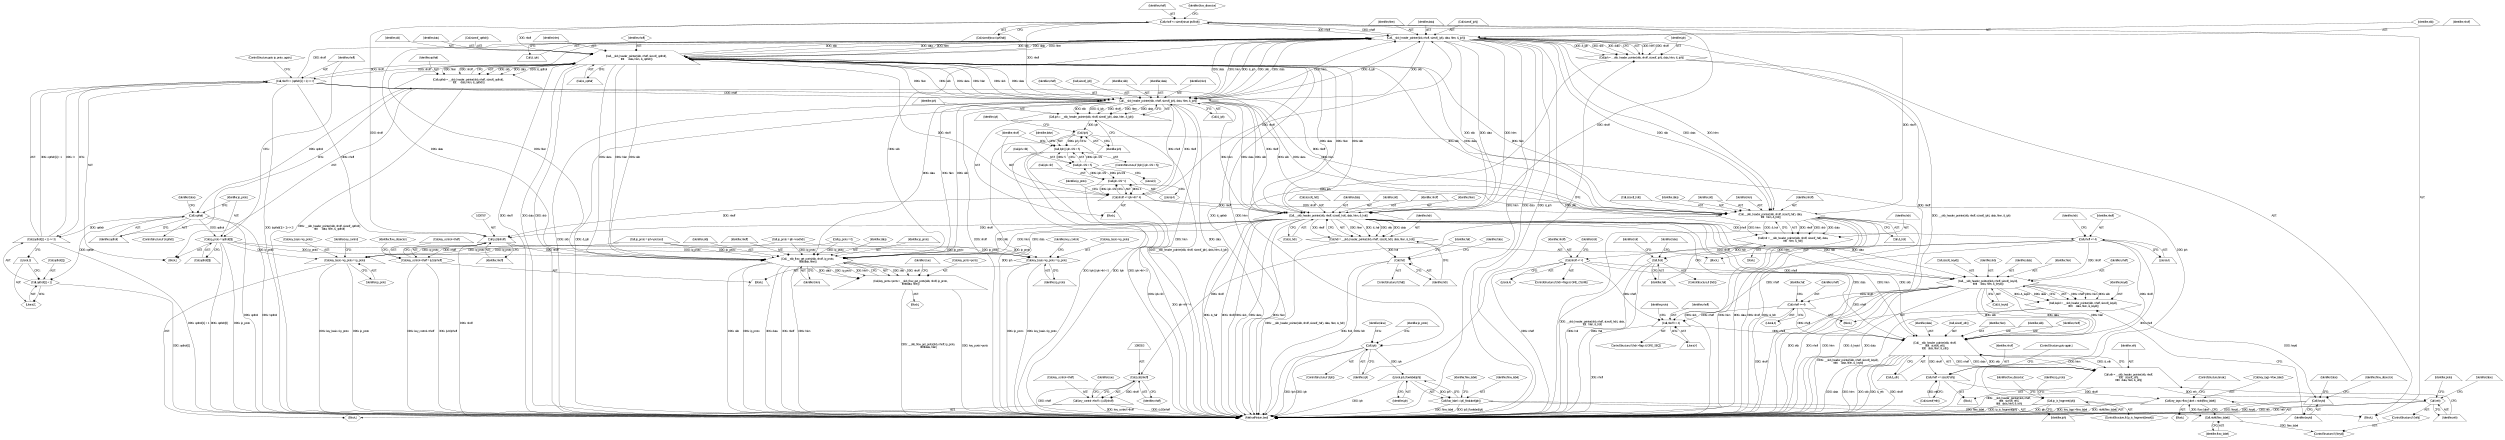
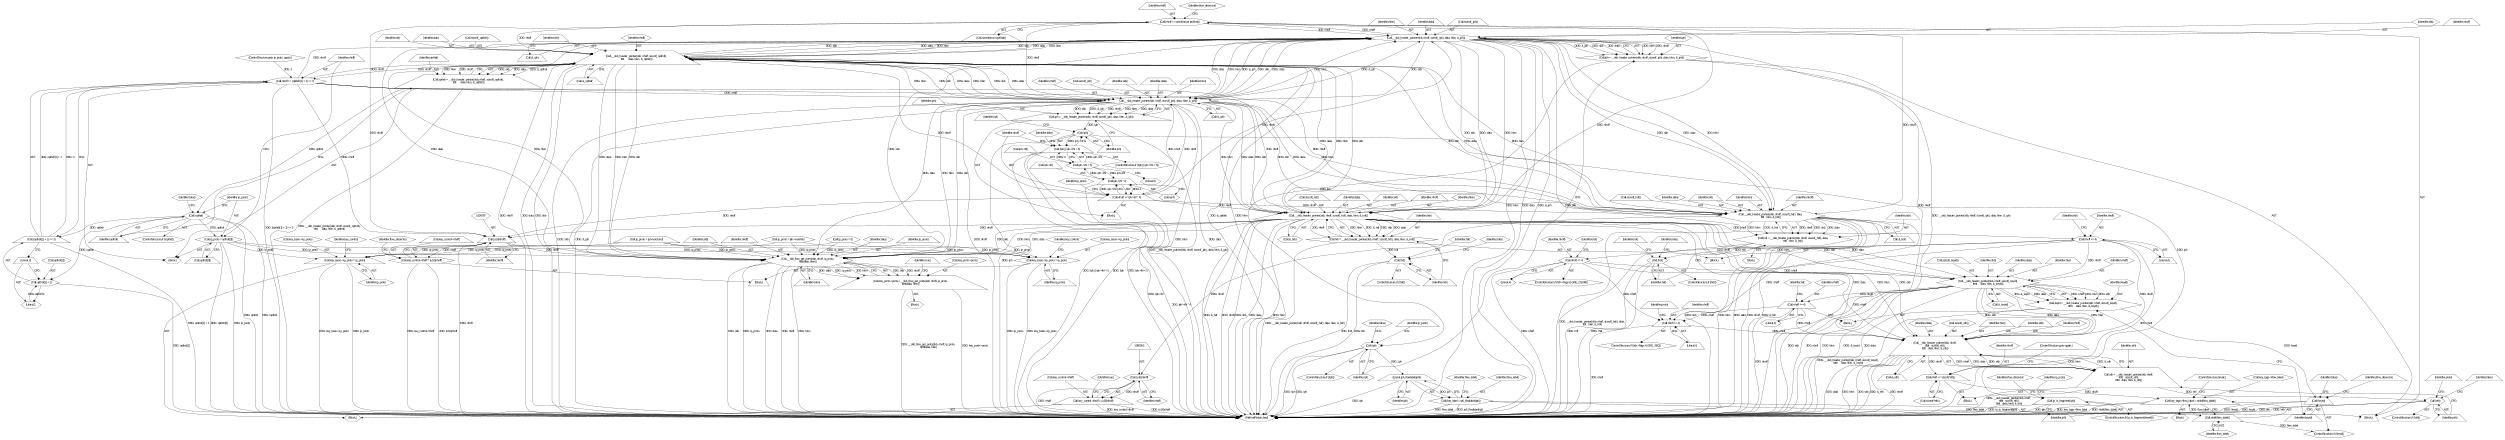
edge "(ControlStructure,goto ip_proto_again;)" -> "(Call,nhoff += (opthdr[1] + 1) << 3)": label "CFG: " -> "DDG: 3"
edge "(Literal,1)" -> "(Call,opthdr[1] + 1)": label "AST: " -> "DDG: skb"
edge "(Call,sizeof(*eth))" -> "(Call,nhoff += sizeof(*eth))": label "DDG: eth" -> "AST: "
edge "(ControlStructure,if (!eth))" -> "(ControlStructure,if (!keyid))": now "(Call,!keyid)" -> "(ControlStructure,if (!keyid))"
